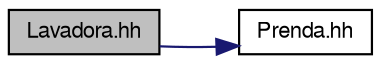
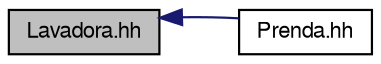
edge "Lavadora.hh" -> "Prenda.hh": reversed
